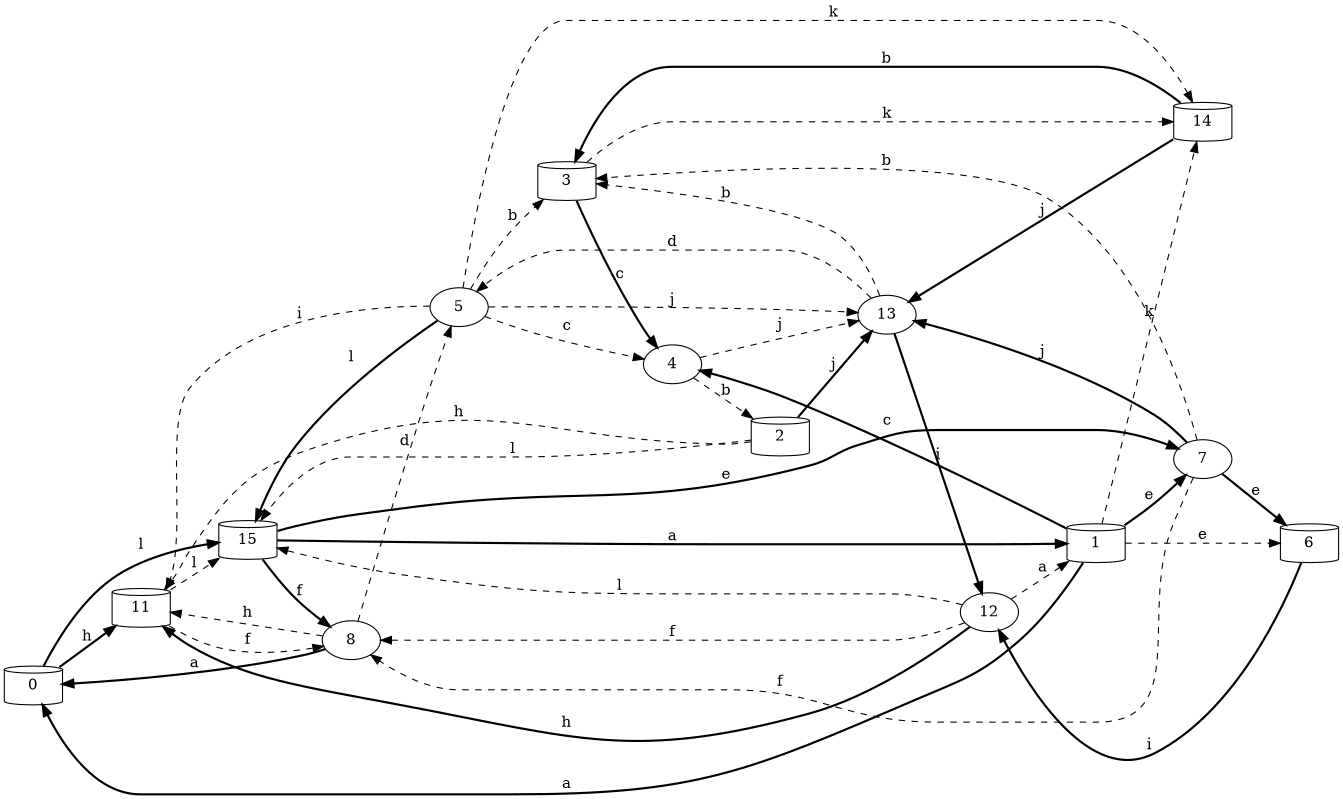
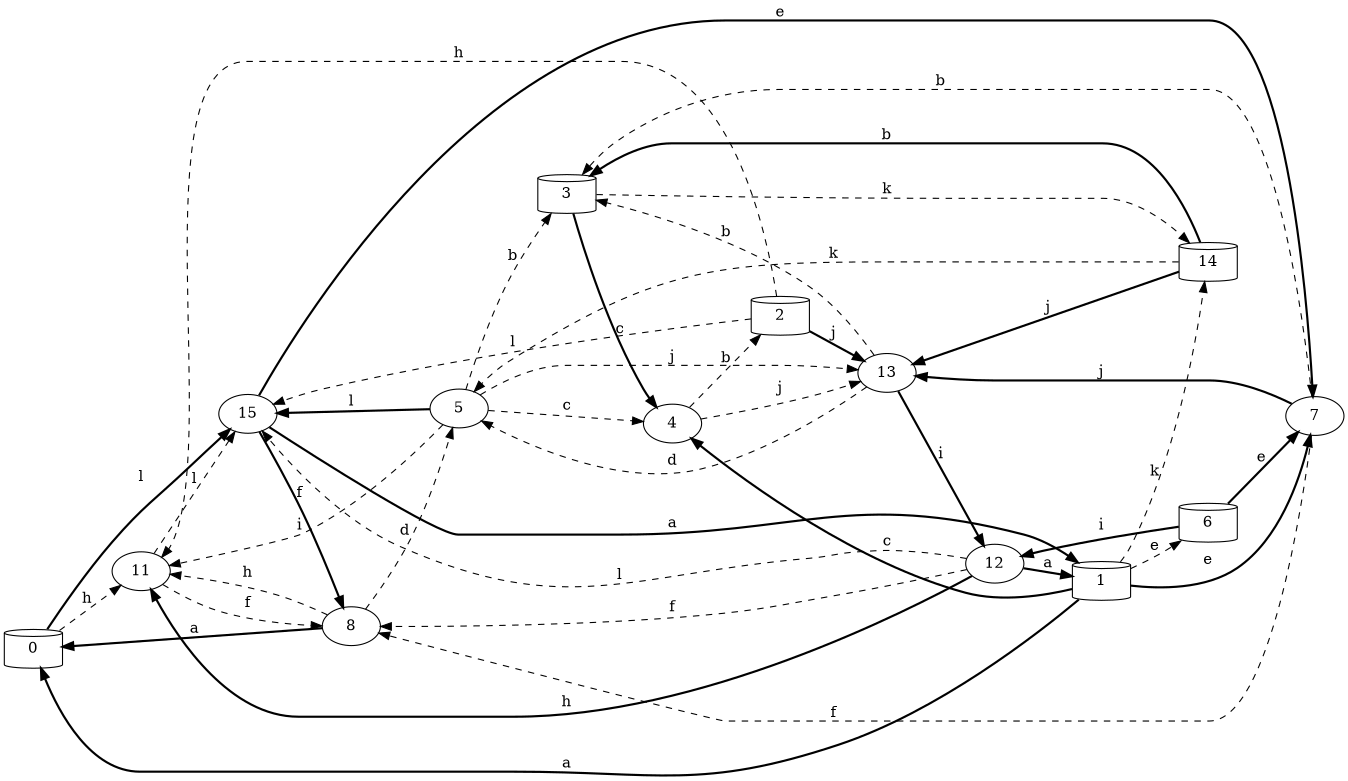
edge "5" -> "14": reversed
edge "7" -> "6": reversed
node "15": shape cylinder -> ellipse
edge "12" -> "1": style dashed -> bold
node "11": shape cylinder -> ellipse
edge "0" -> "11": style bold -> dashed
